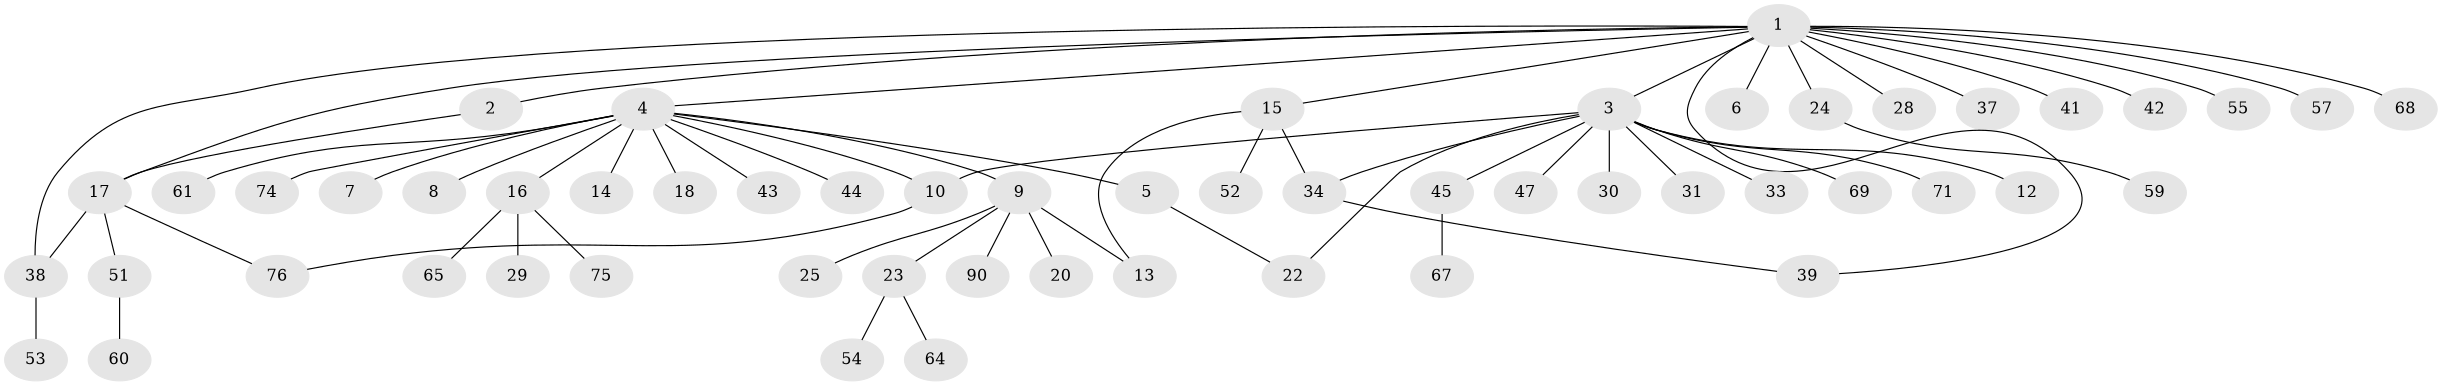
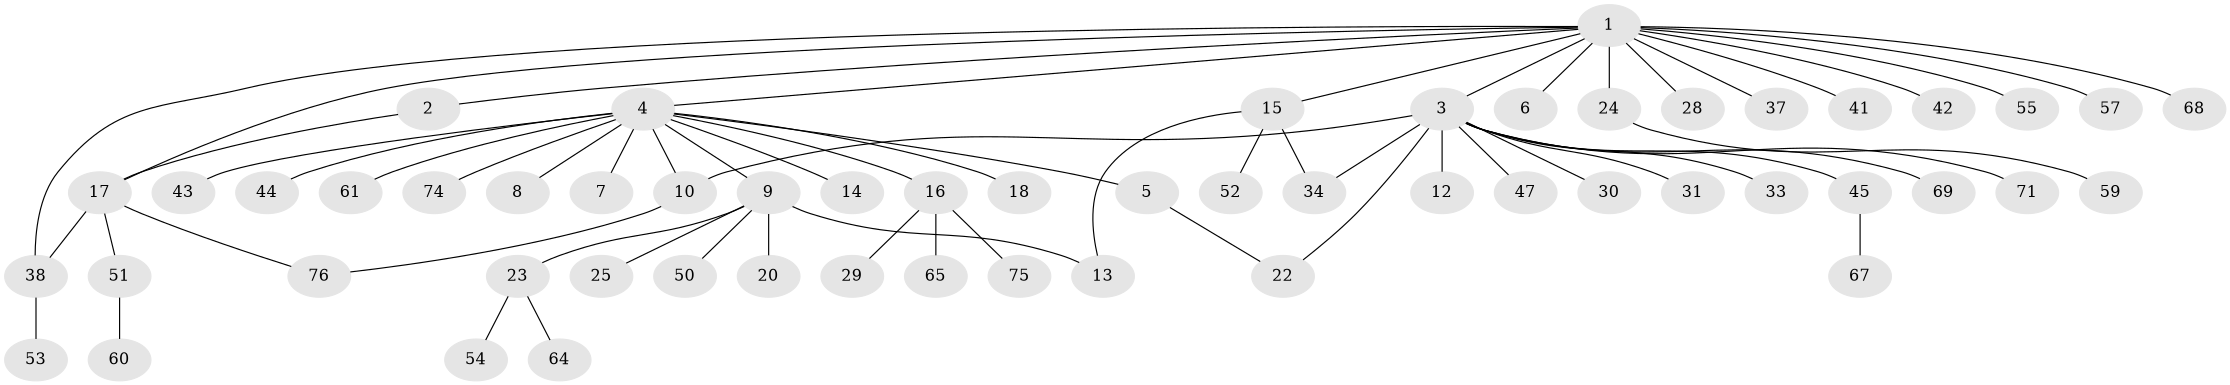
node "90": label "90" -> "50"
node "39": removed
